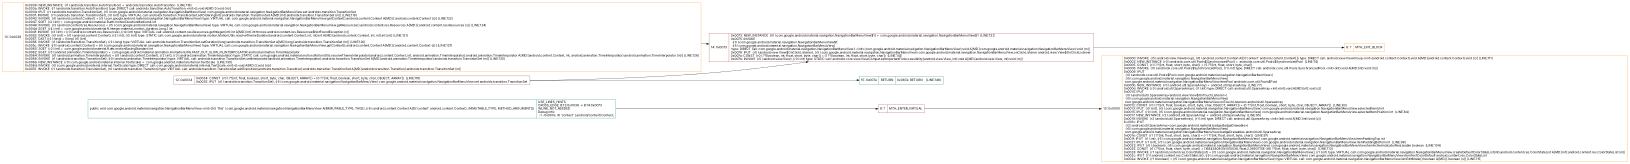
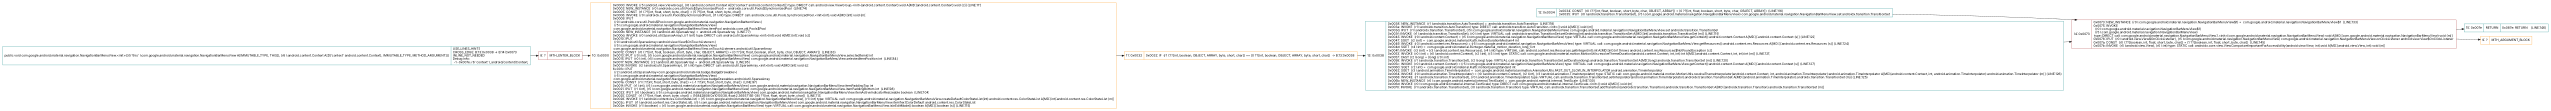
node "13: 0x0038": color darkorange -> teal
node "9: ?": text "MTH_EXIT_BLOCK" -> "MTH_ARGUMENT_BLOCK"
node "11: 0x0032": added
node "12: 0x0034": color brown -> teal
edge "12: 0x0034" -> "15: 0x007e": now "14: 0x0073" -> "15: 0x007e"
node "8: ?": text "MTH_ENTER_VIRTUAL" -> "MTH_ENTER_BLOCK"
